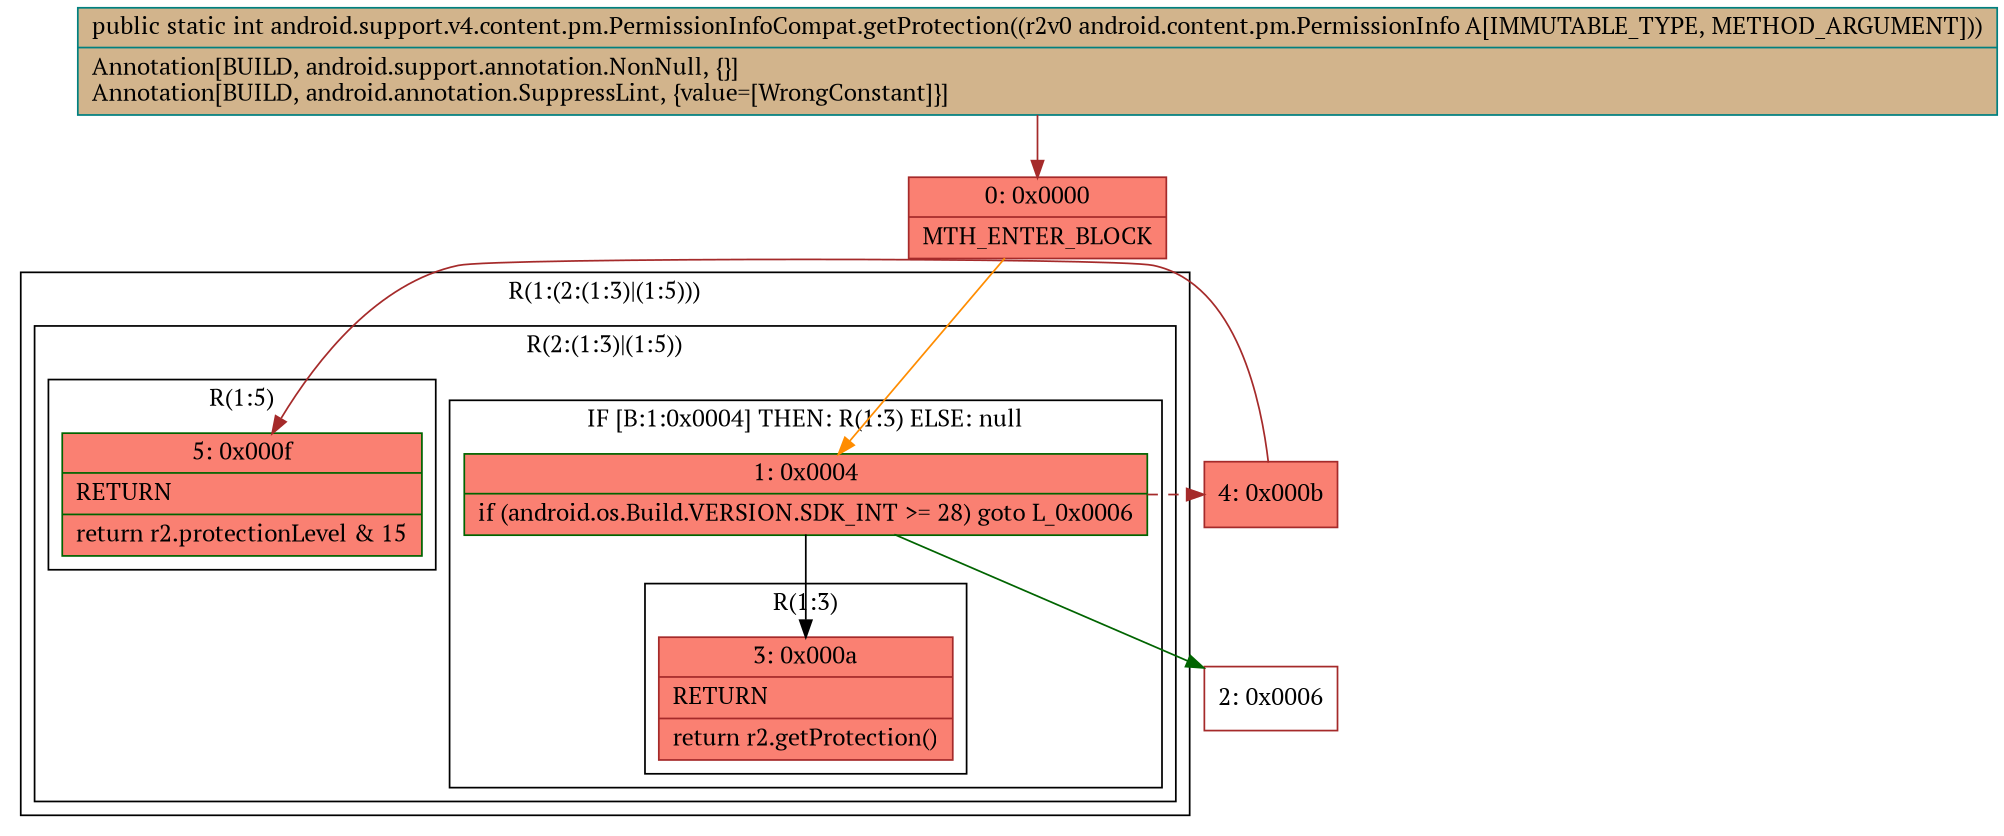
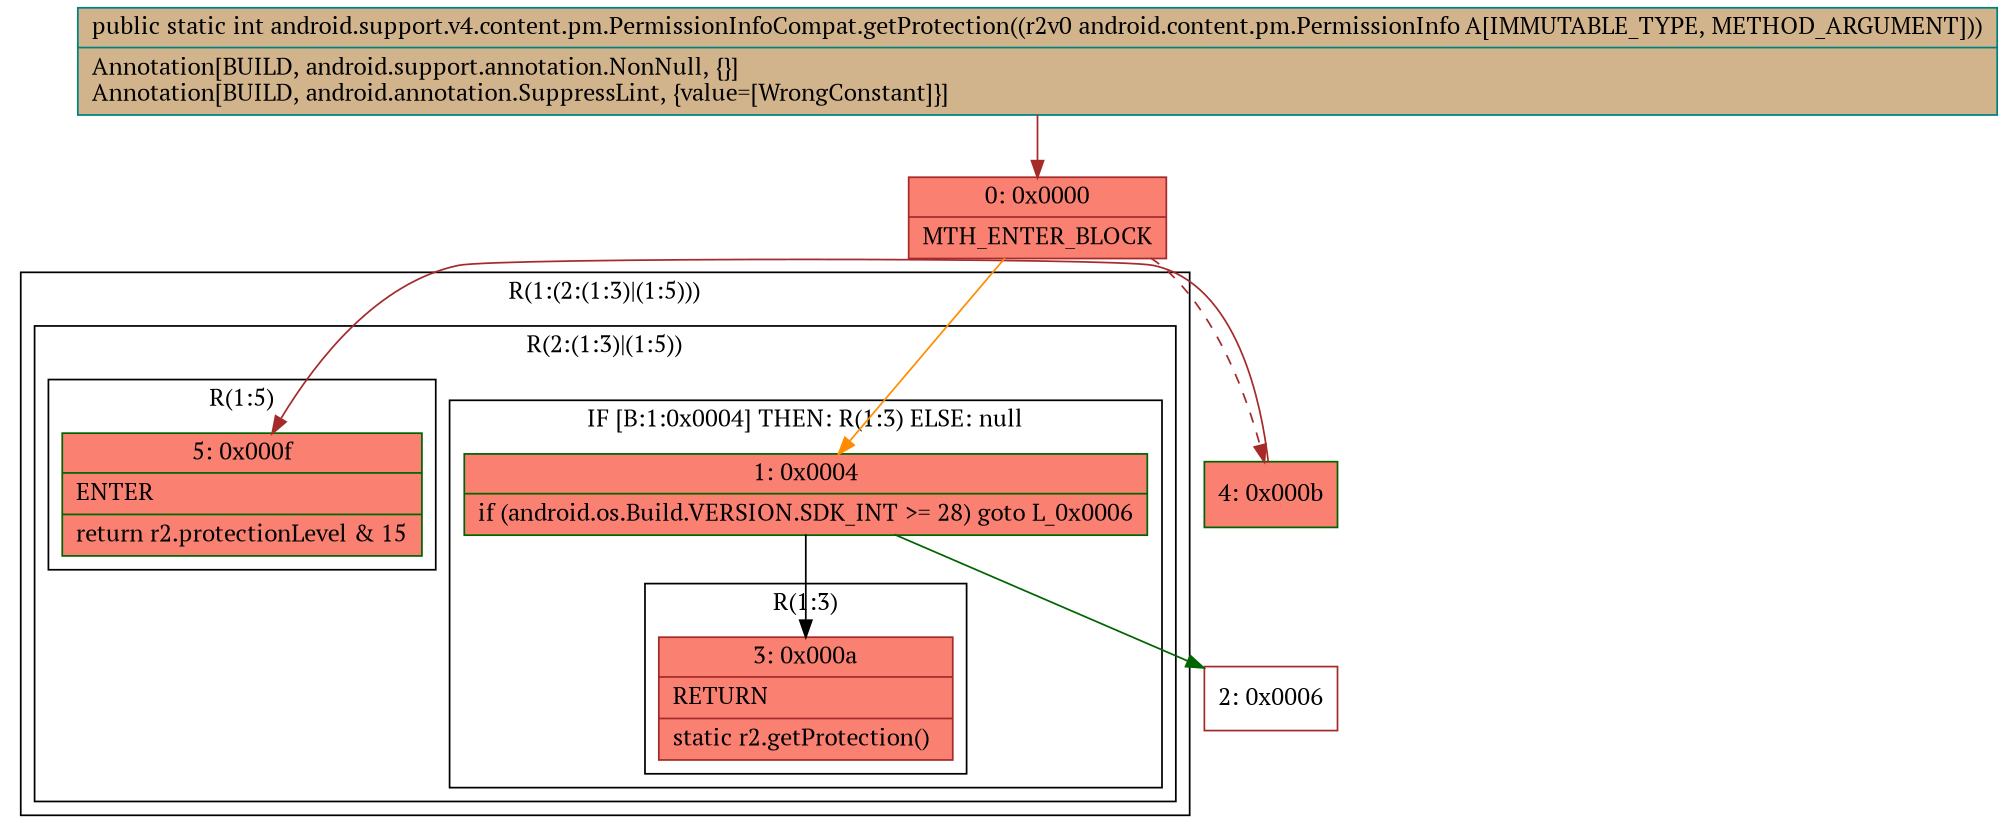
node "5: 0x000f": text "RETURN" -> "ENTER"
edge "1: 0x0004" -> "4: 0x000b": now "0: 0x0000" -> "4: 0x000b"
node "4: 0x000b": color brown -> darkgreen
node "3: 0x000a": text "return r2.getProtection()" -> "static r2.getProtection()"
